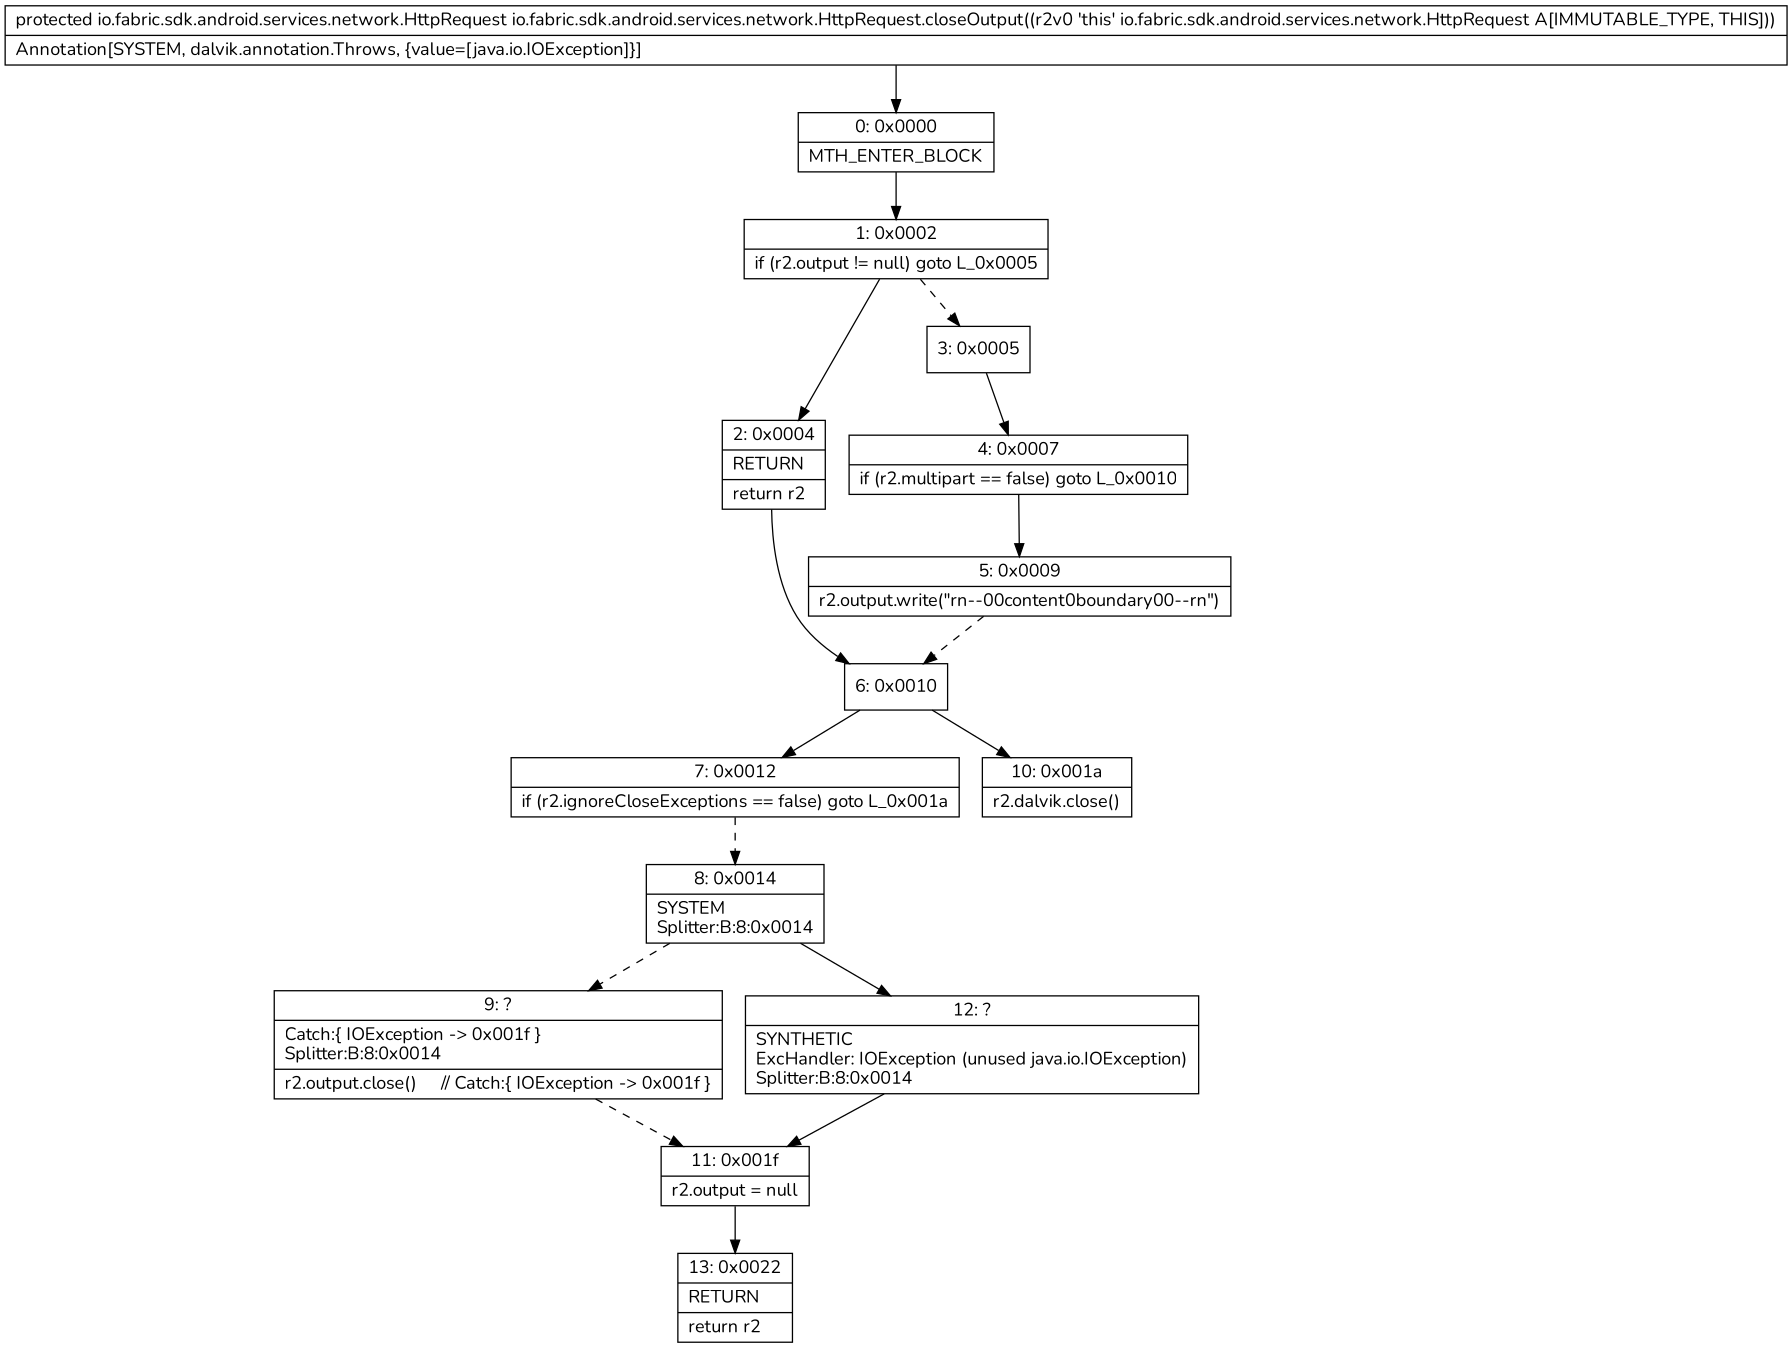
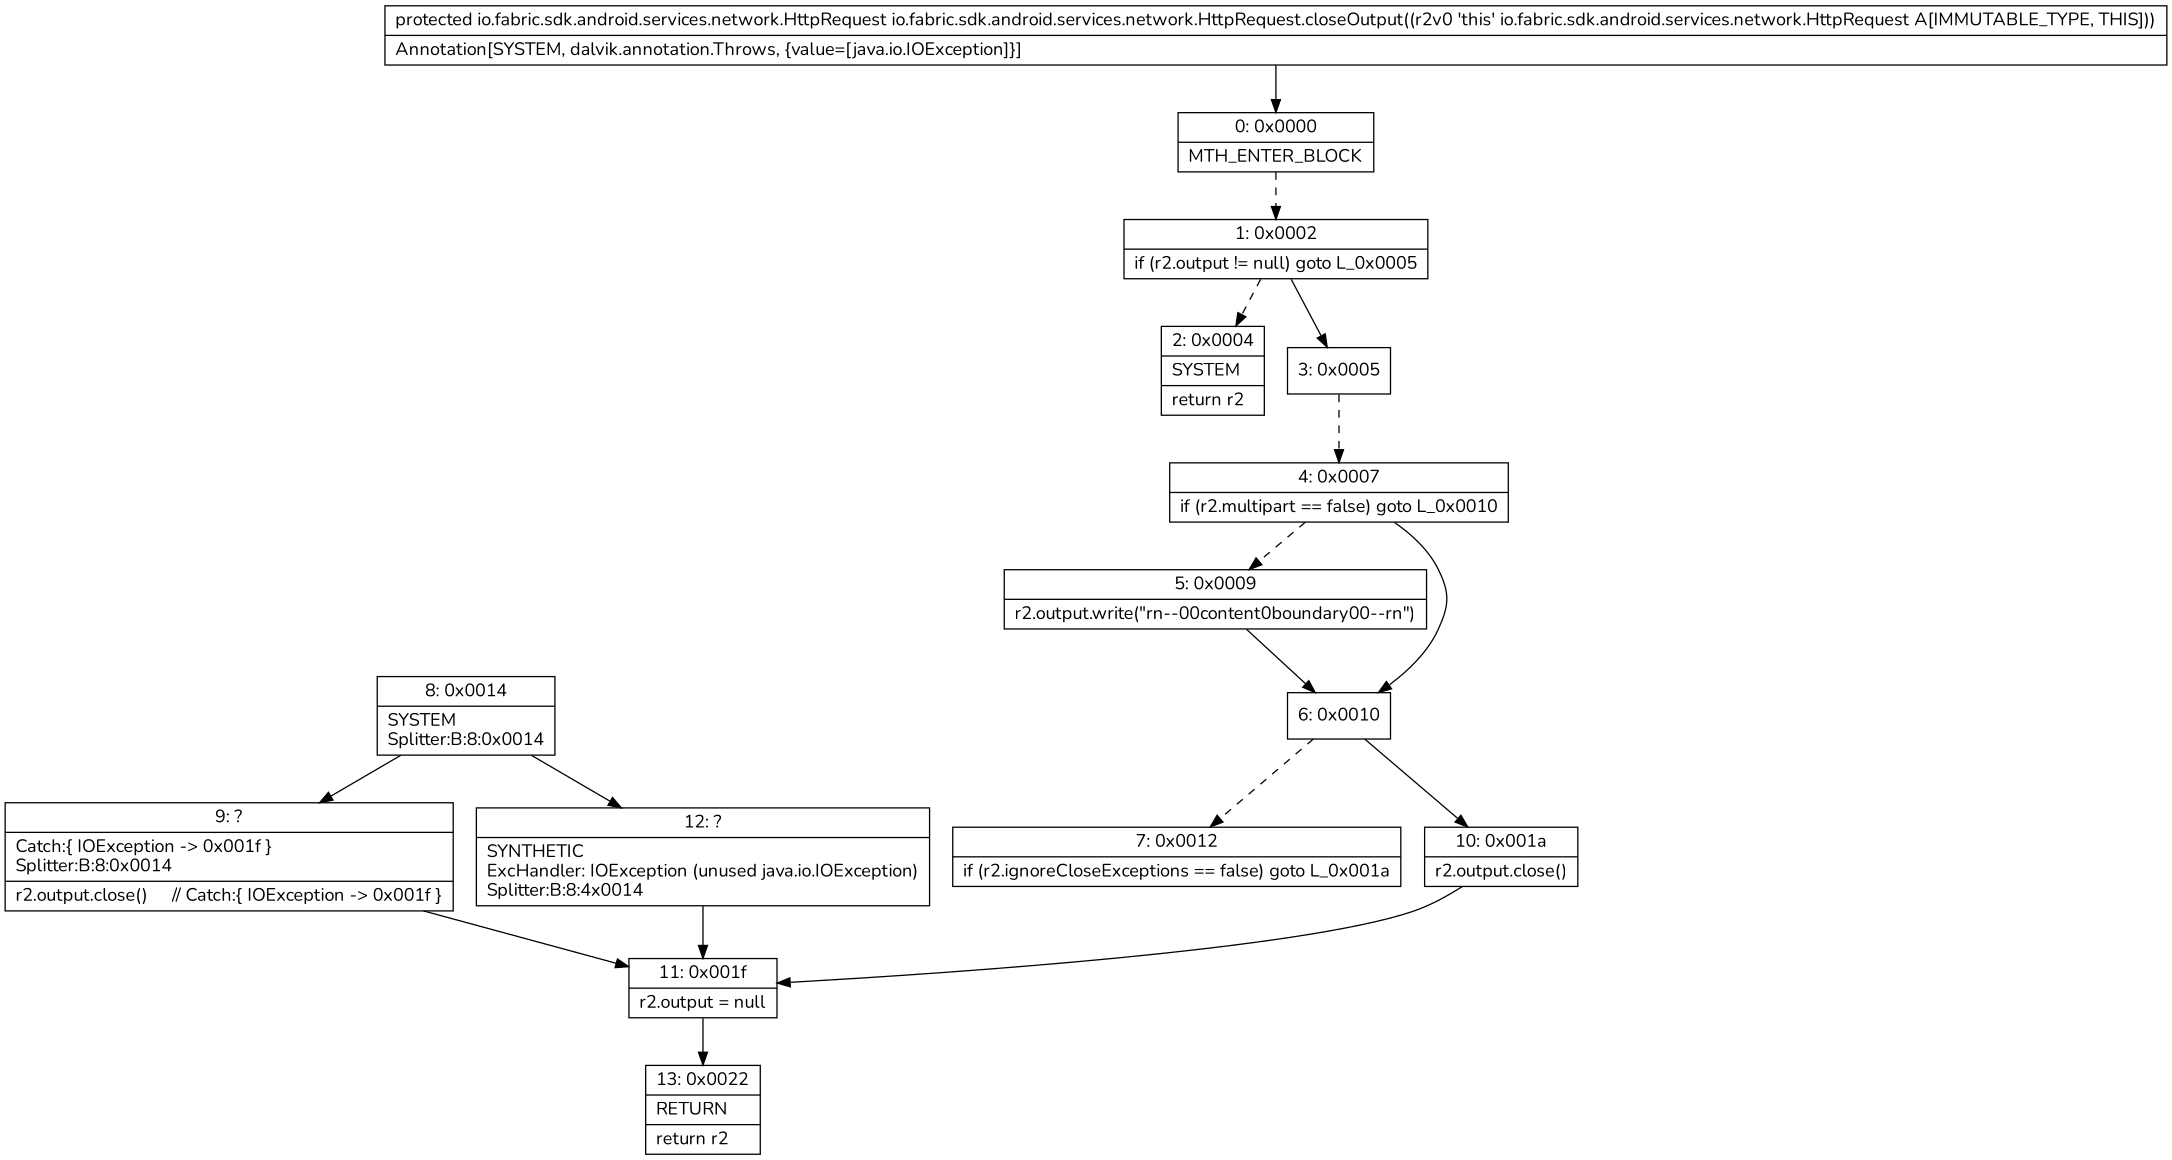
edge "0: 0x0000" -> "1: 0x0002": style solid -> dashed
edge "1: 0x0002" -> "3: 0x0005": style dashed -> solid
edge "1: 0x0002" -> "2: 0x0004": style solid -> dashed
edge "3: 0x0005" -> "4: 0x0007": style solid -> dashed
node "2: 0x0004": text "RETURN" -> "SYSTEM"
edge "4: 0x0007" -> "5: 0x0009": style solid -> dashed
edge "2: 0x0004" -> "6: 0x0010": now "4: 0x0007" -> "6: 0x0010"
edge "5: 0x0009" -> "6: 0x0010": style dashed -> solid
edge "6: 0x0010" -> "7: 0x0012": style solid -> dashed
node "10: 0x001a": text "r2.dalvik.close()" -> "r2.output.close()"
edge "7: 0x0012" -> "8: 0x0014": removed
edge "10: 0x001a" -> "11: 0x001f": added
edge "8: 0x0014" -> "9: ?": style dashed -> solid
node "12: ?": text "Splitter:B:8:0x0014" -> "Splitter:B:8:4x0014"
edge "9: ?" -> "11: 0x001f": style dashed -> solid
